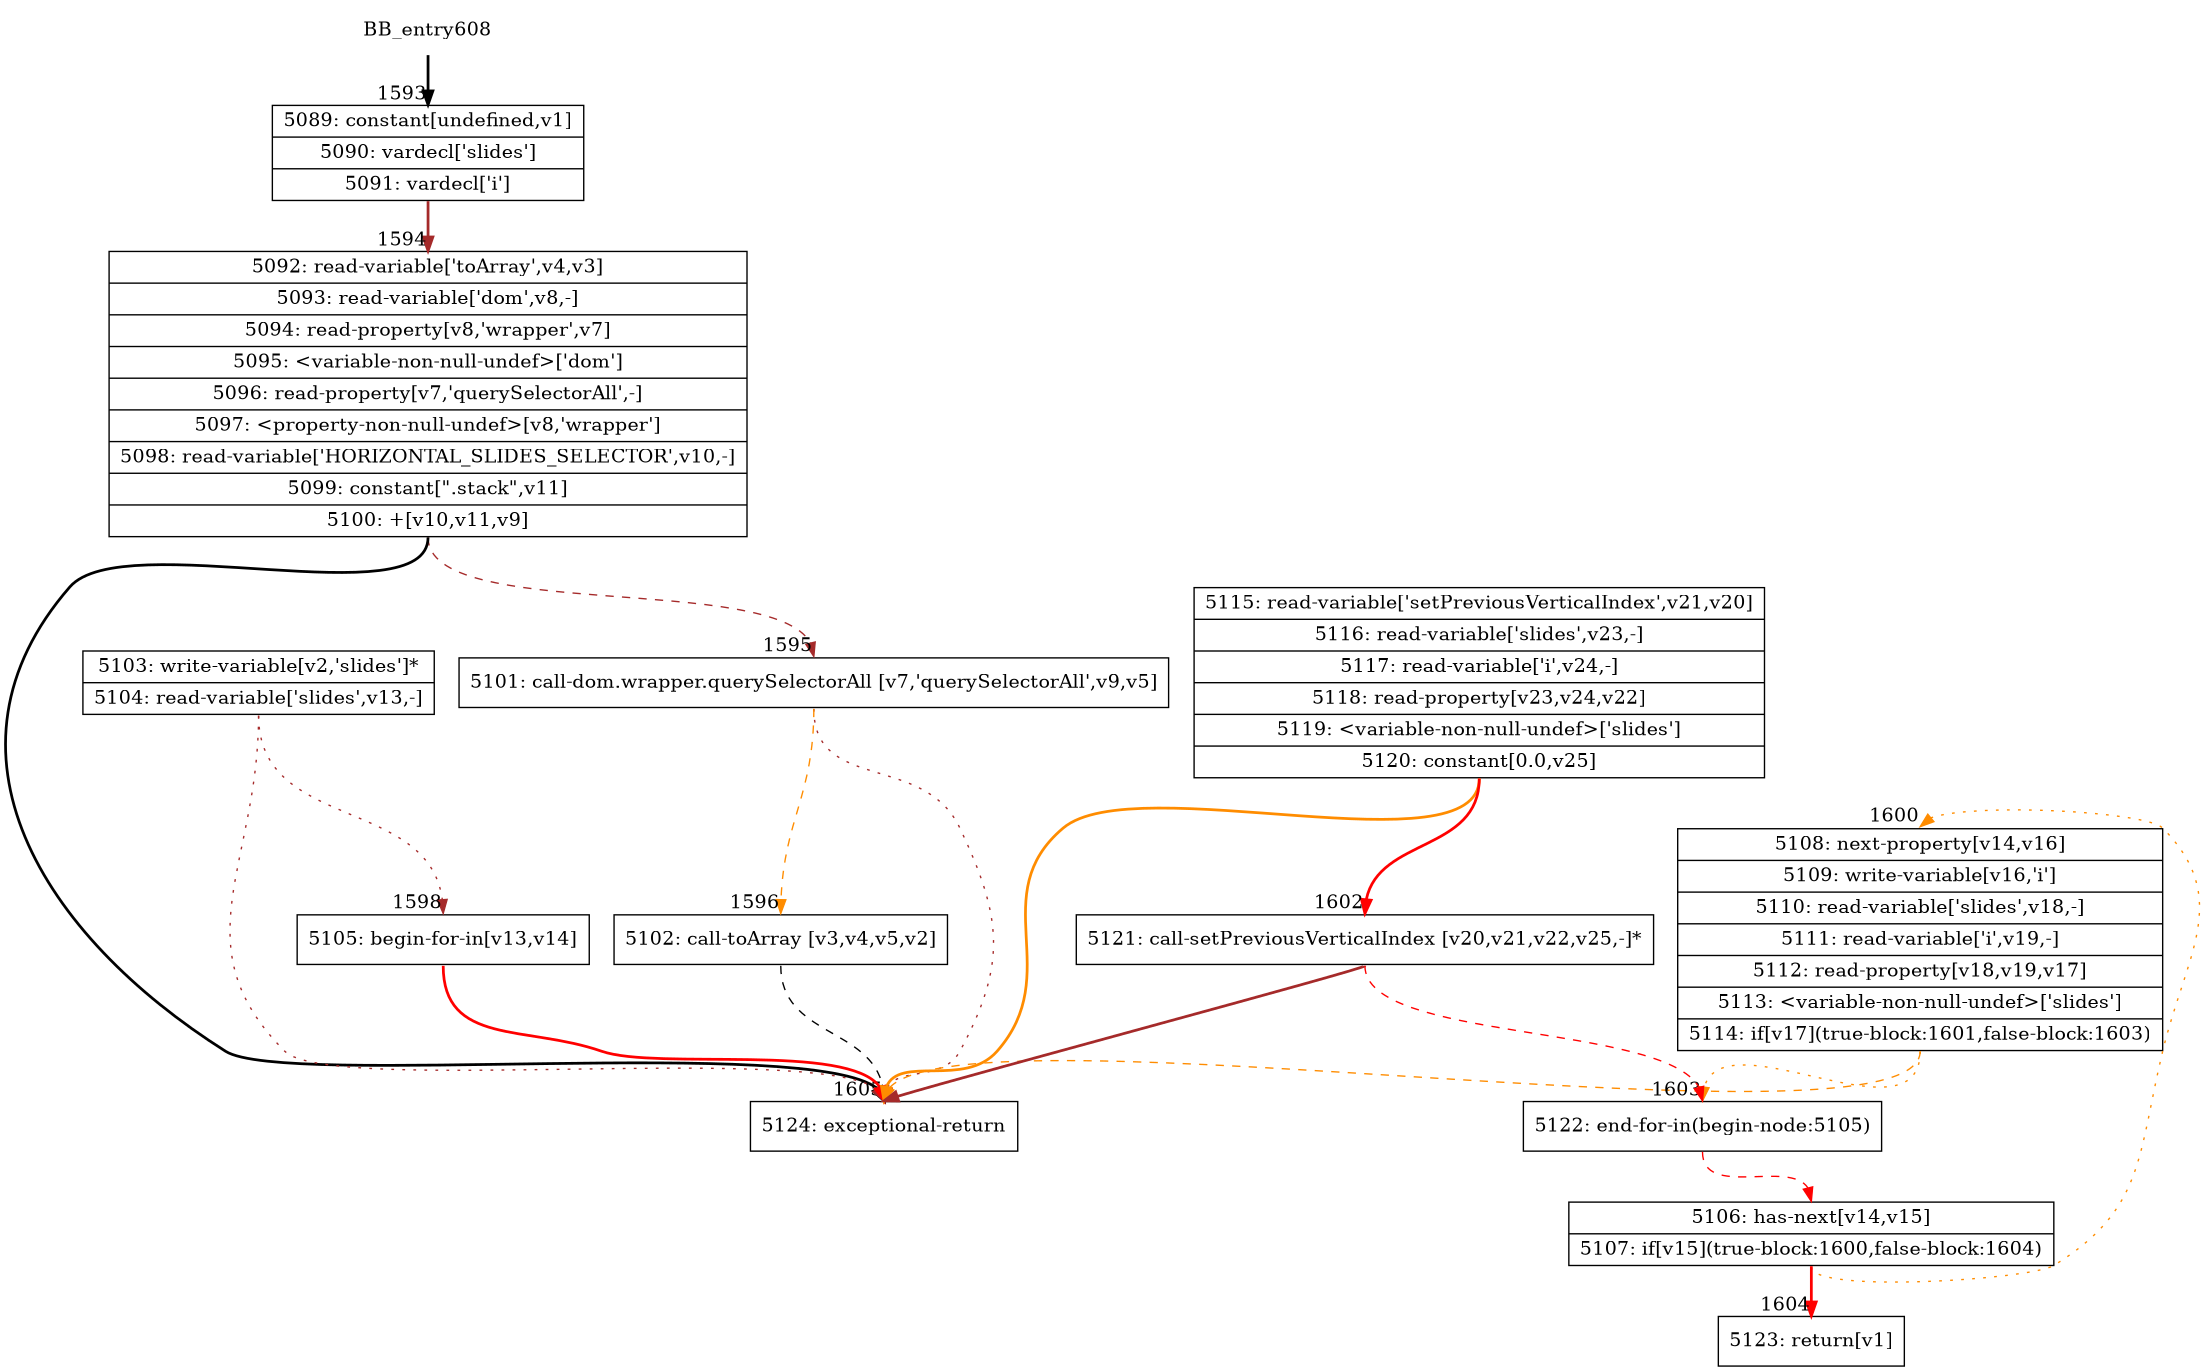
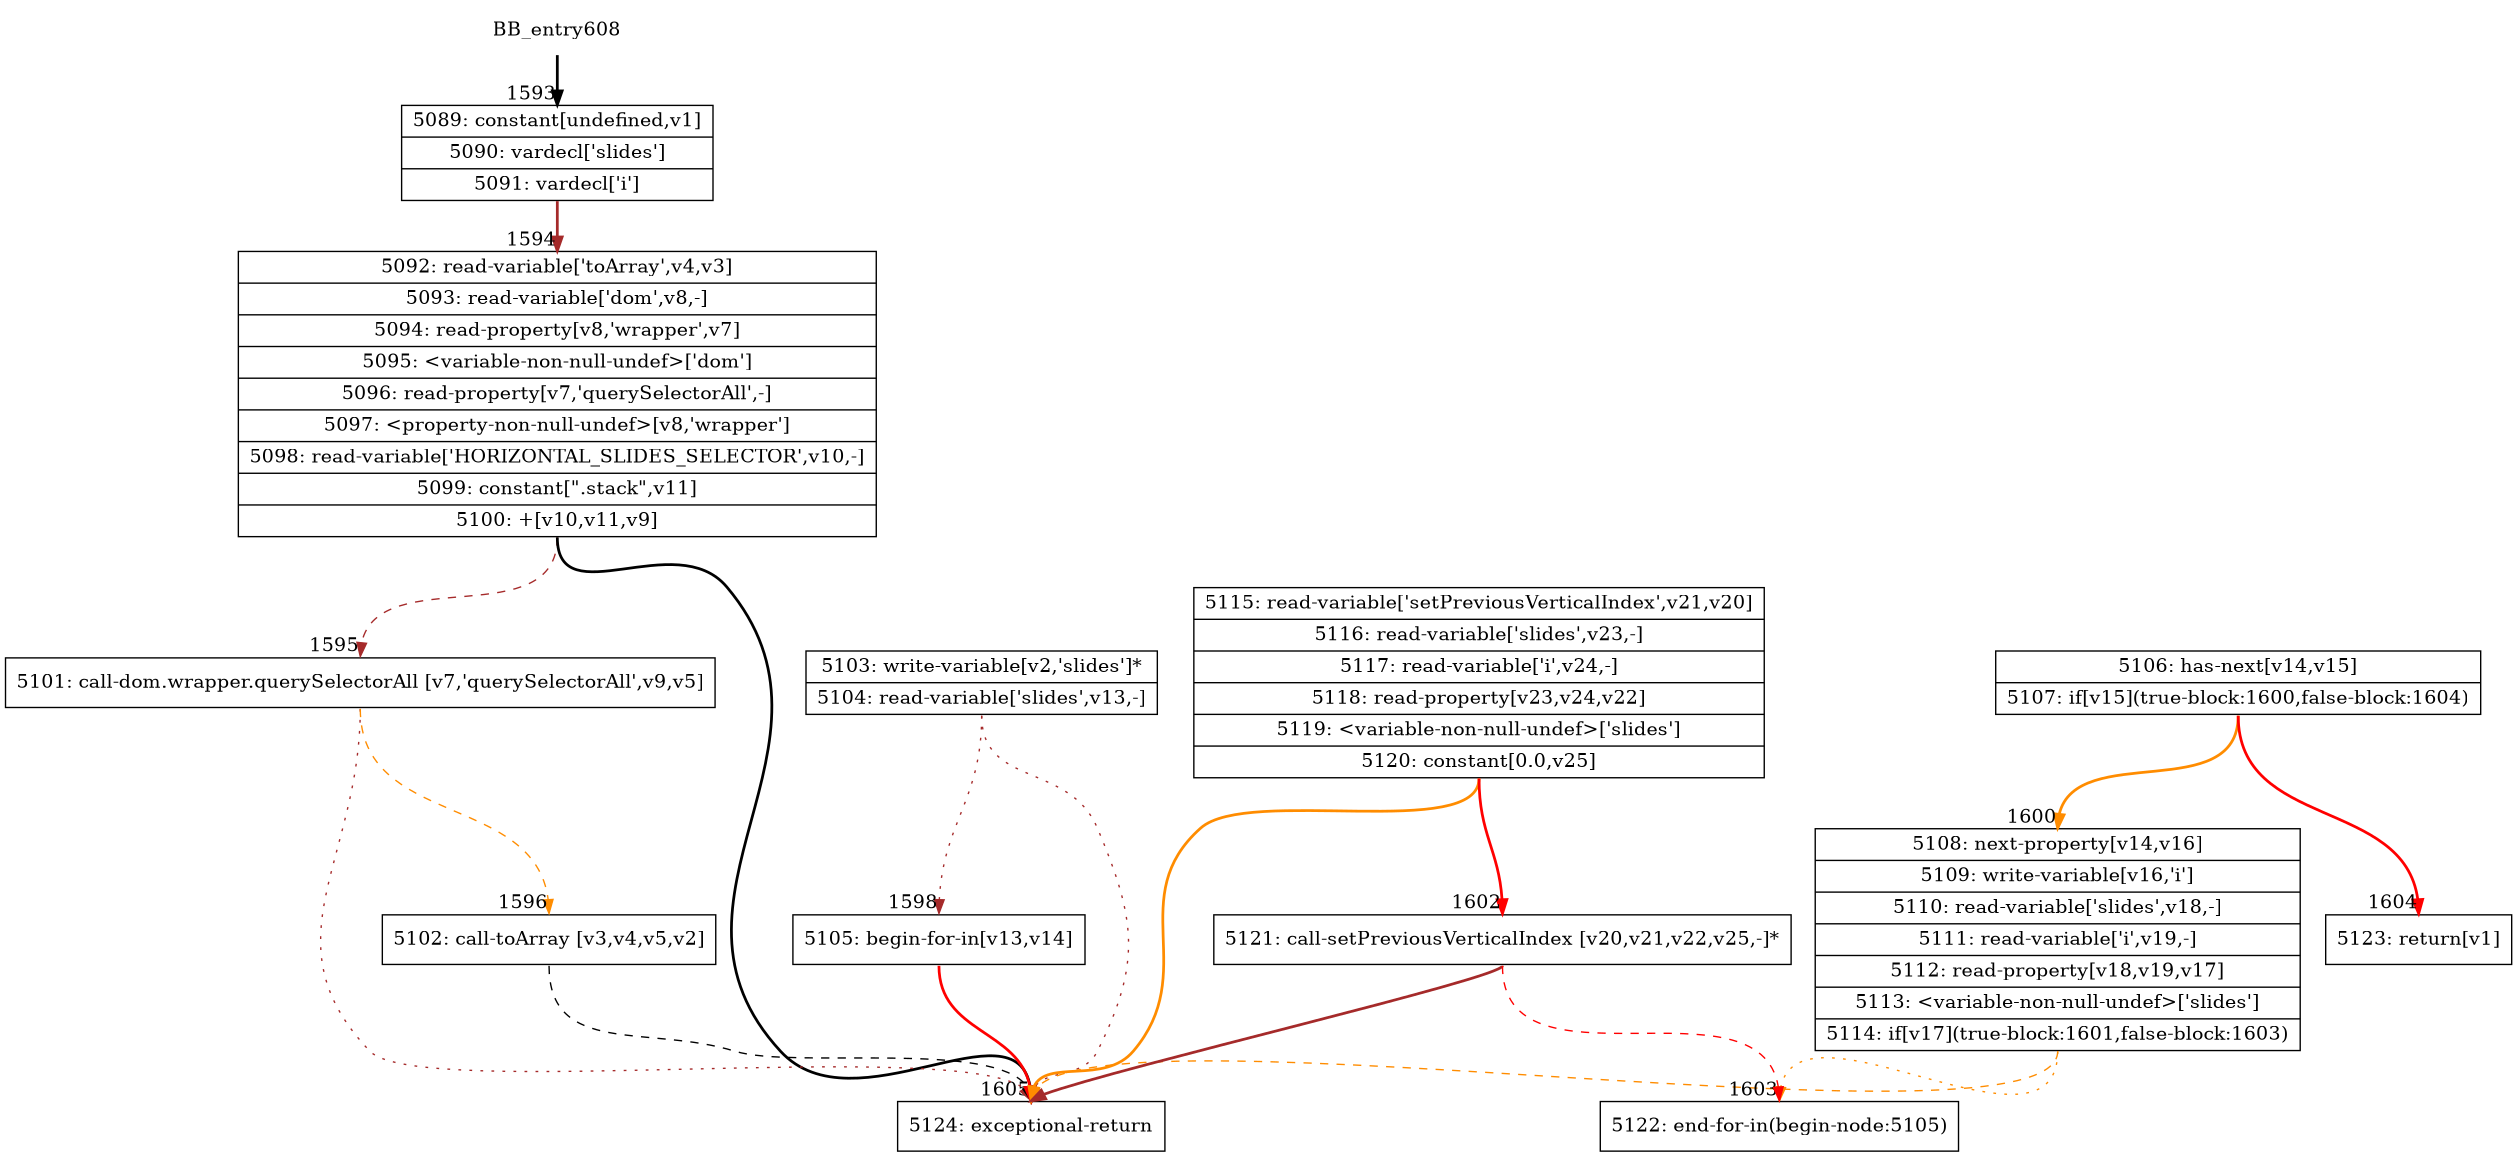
edge "5106: has-next[v14,v15]" -> "5108: next-property[v14,v16]": style dotted -> bold
edge "5122: end-for-in(begin-node:5105)" -> "5106: has-next[v14,v15]": removed
